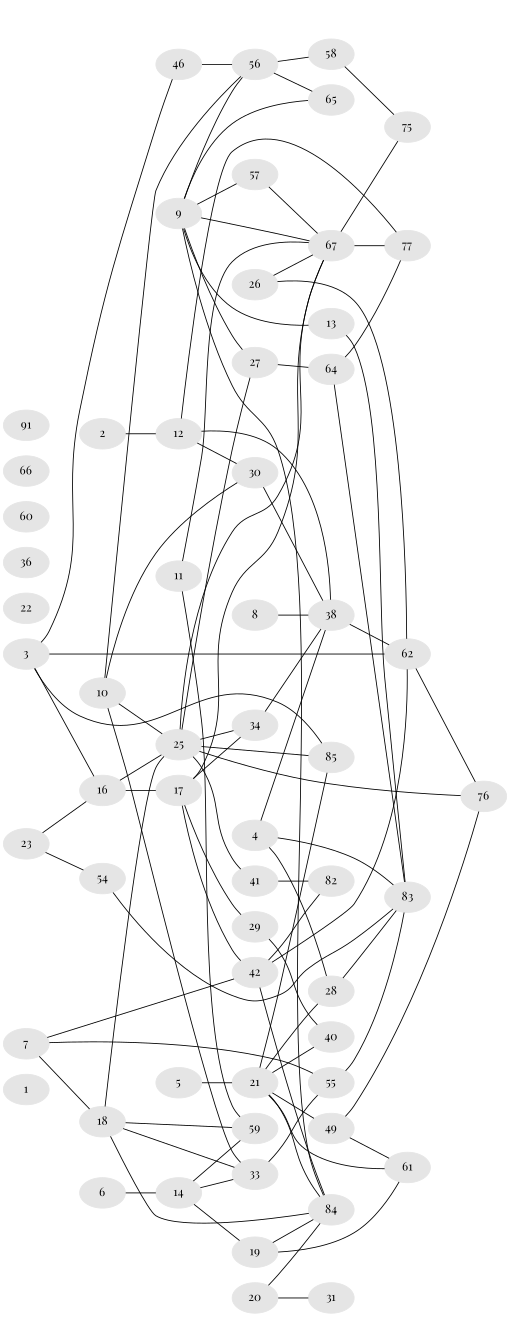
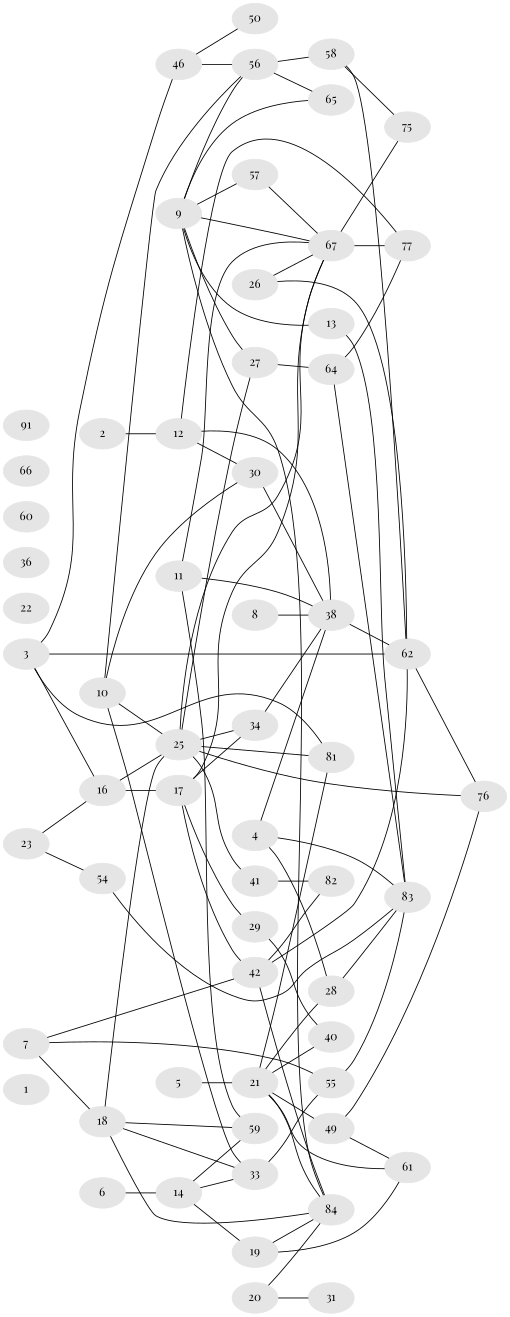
node "50": added
edge "58" -- "62": added
edge "11" -- "38": added
node "85": label "85" -> "81"
